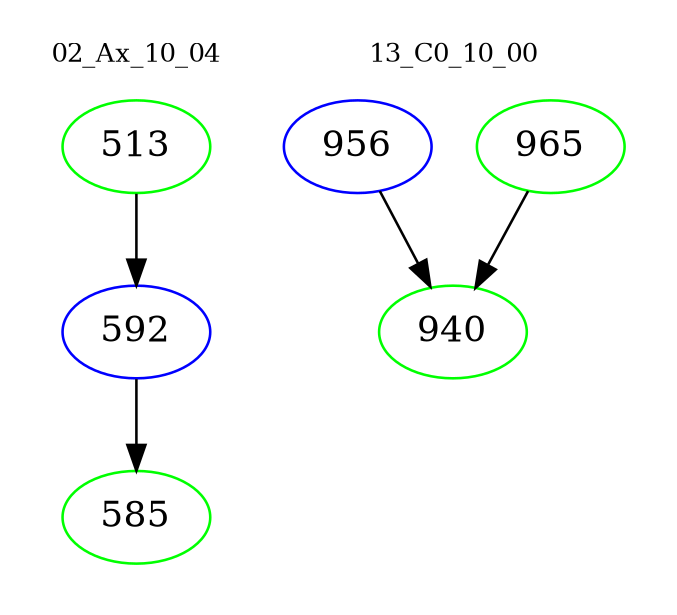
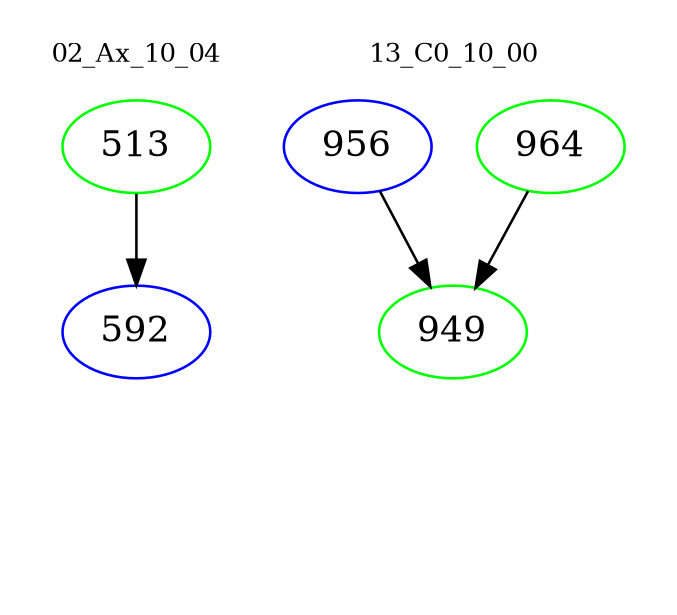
node "965": label "965" -> "964"
node "940": label "940" -> "949"
node "585": removed
